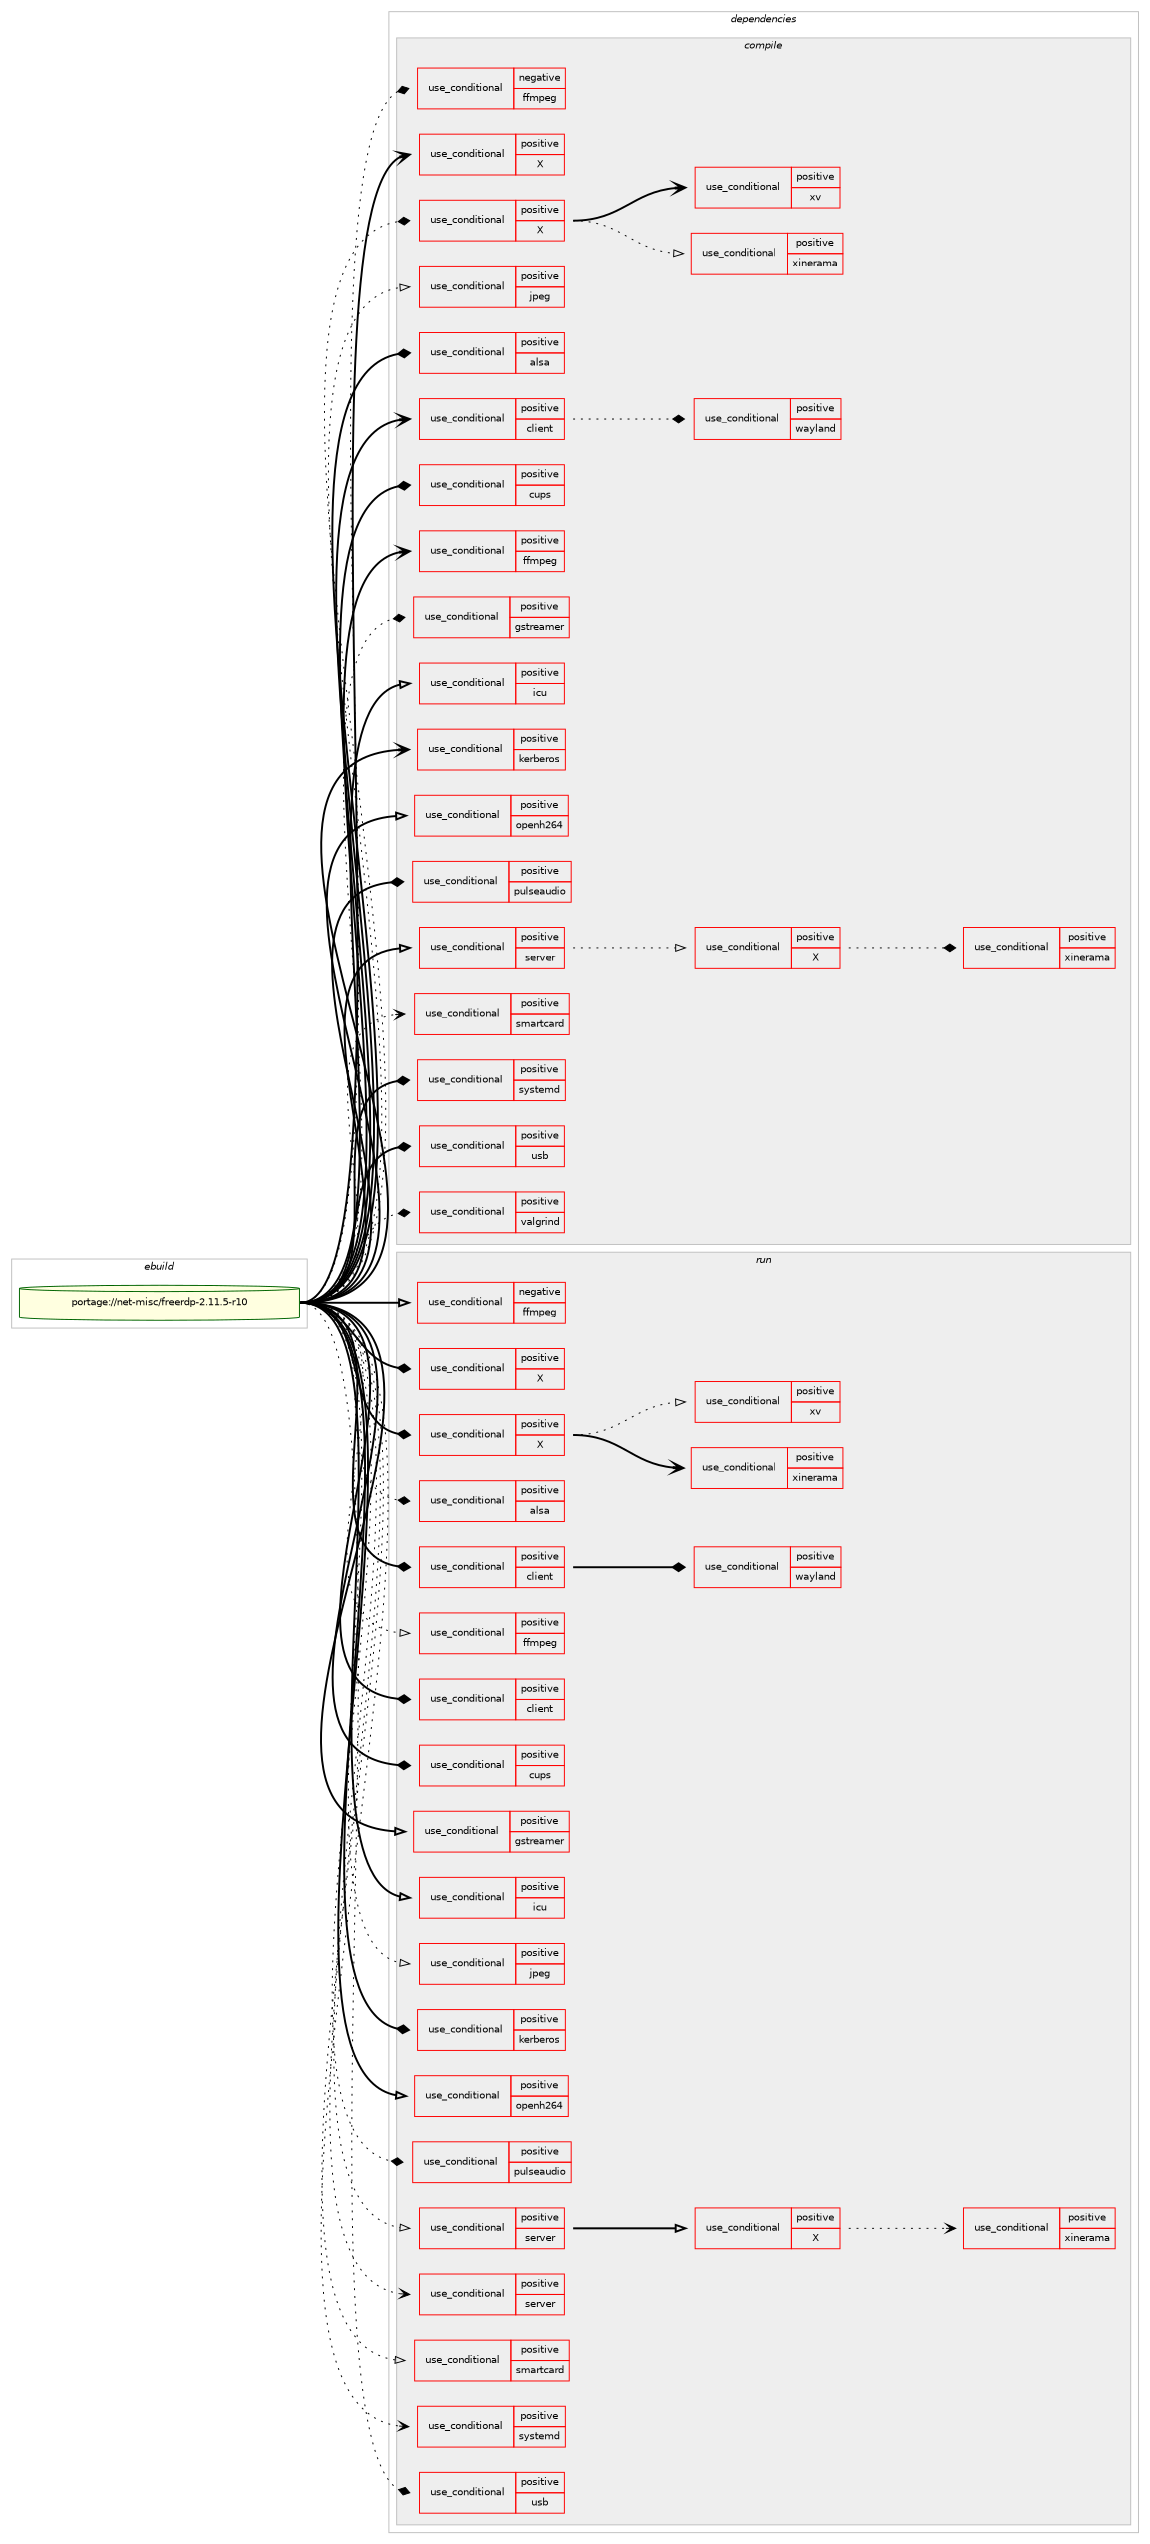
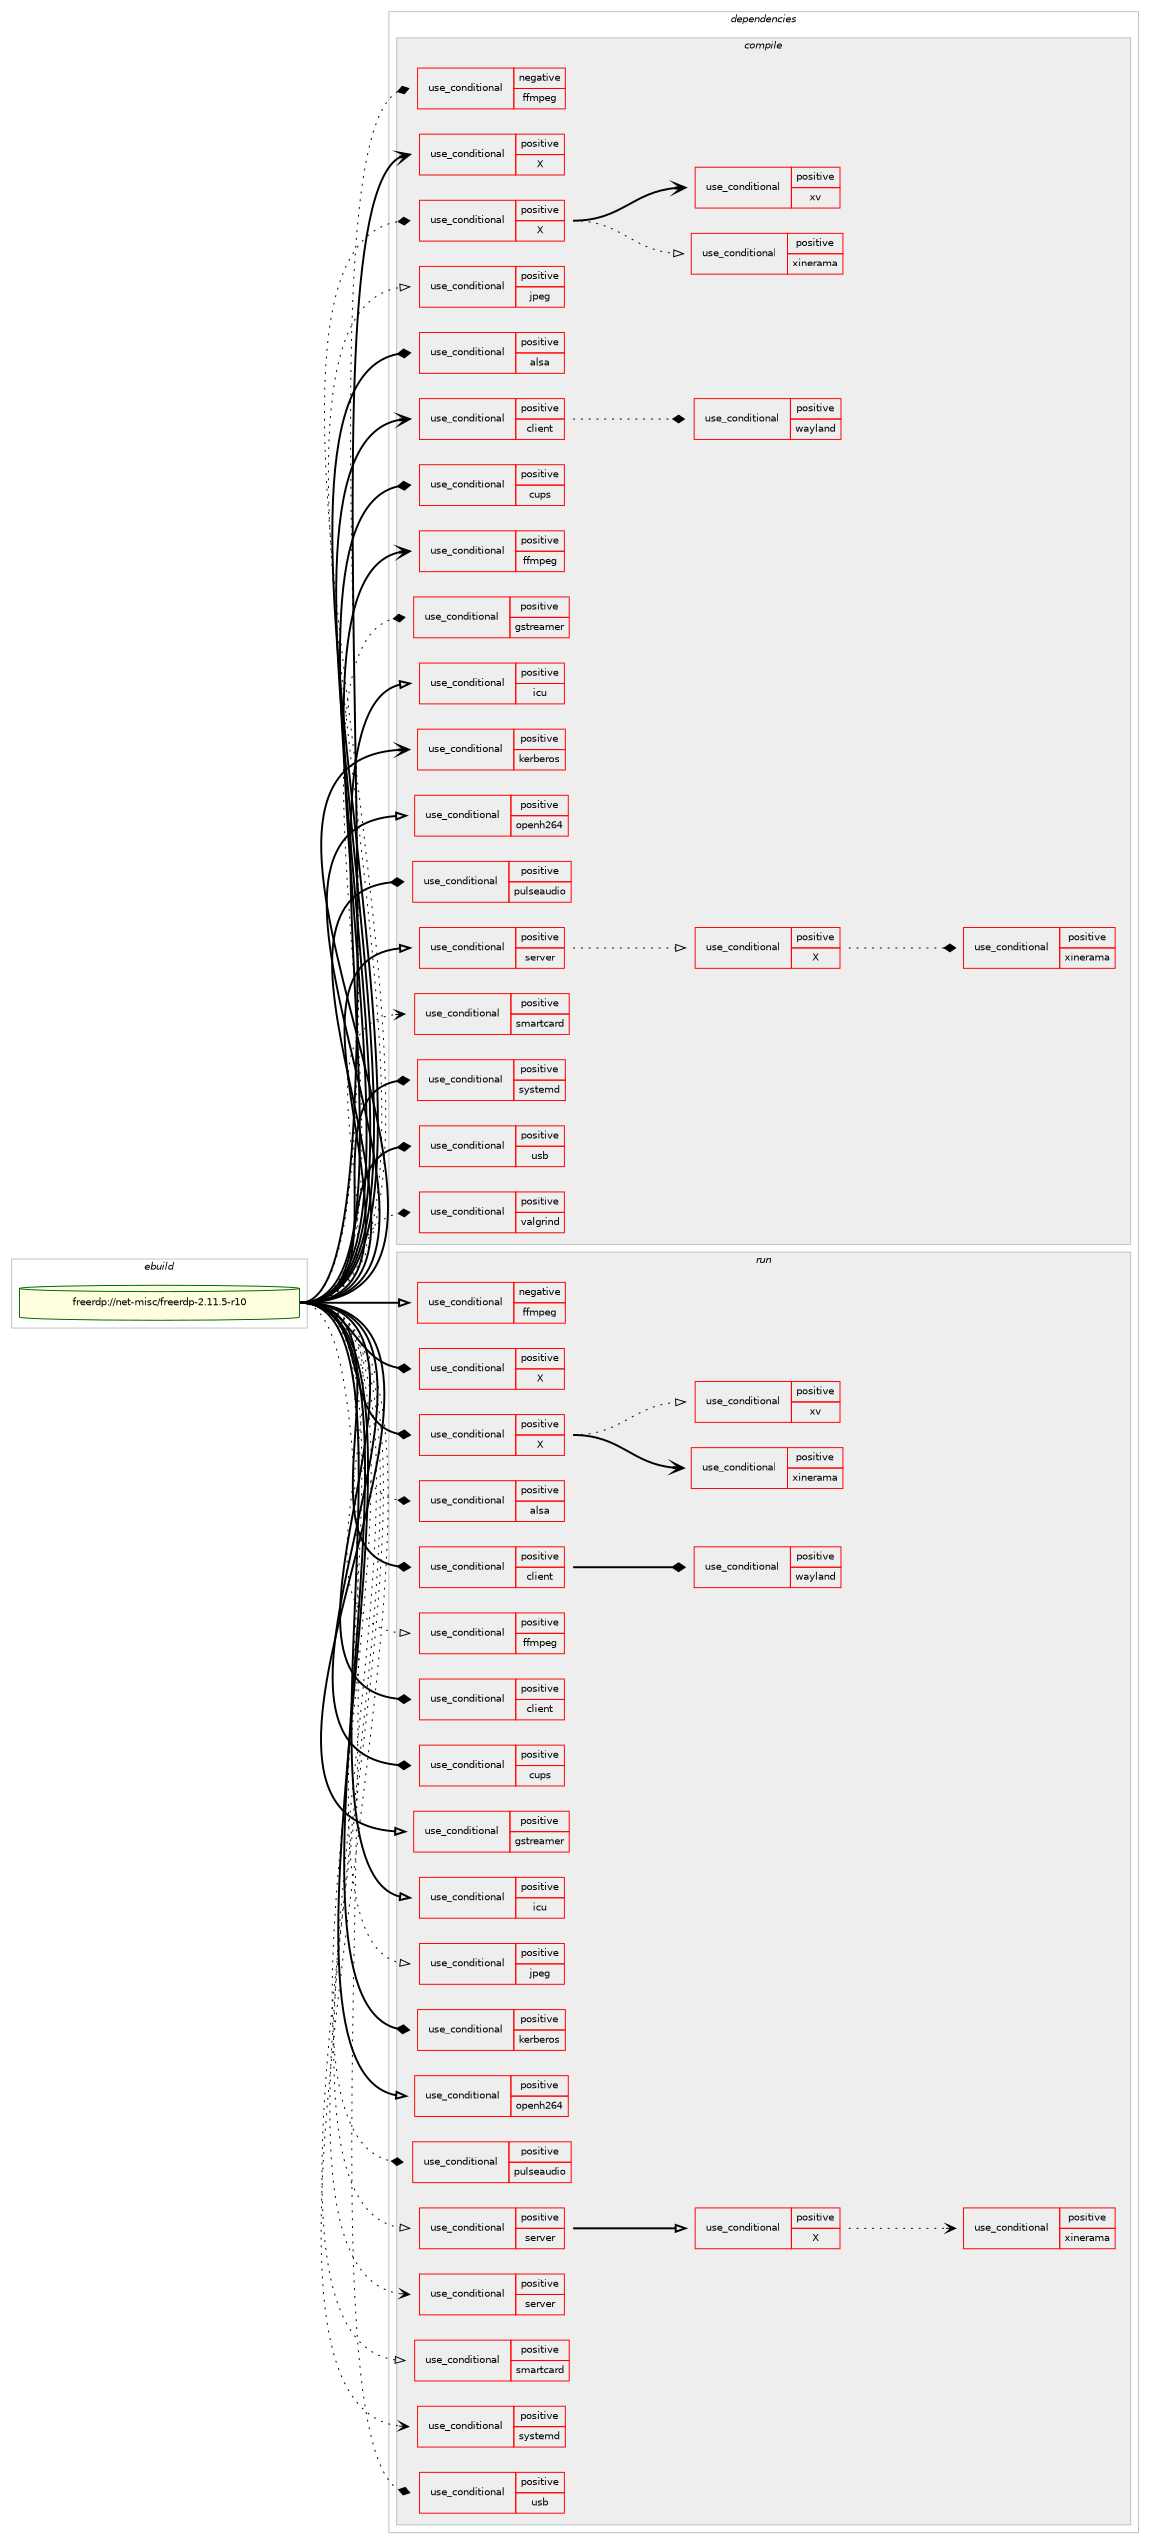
node "portage://net-misc/freerdp-2.11.5-r10": label "portage://net-misc/freerdp-2.11.5-r10" -> "freerdp://net-misc/freerdp-2.11.5-r10"
